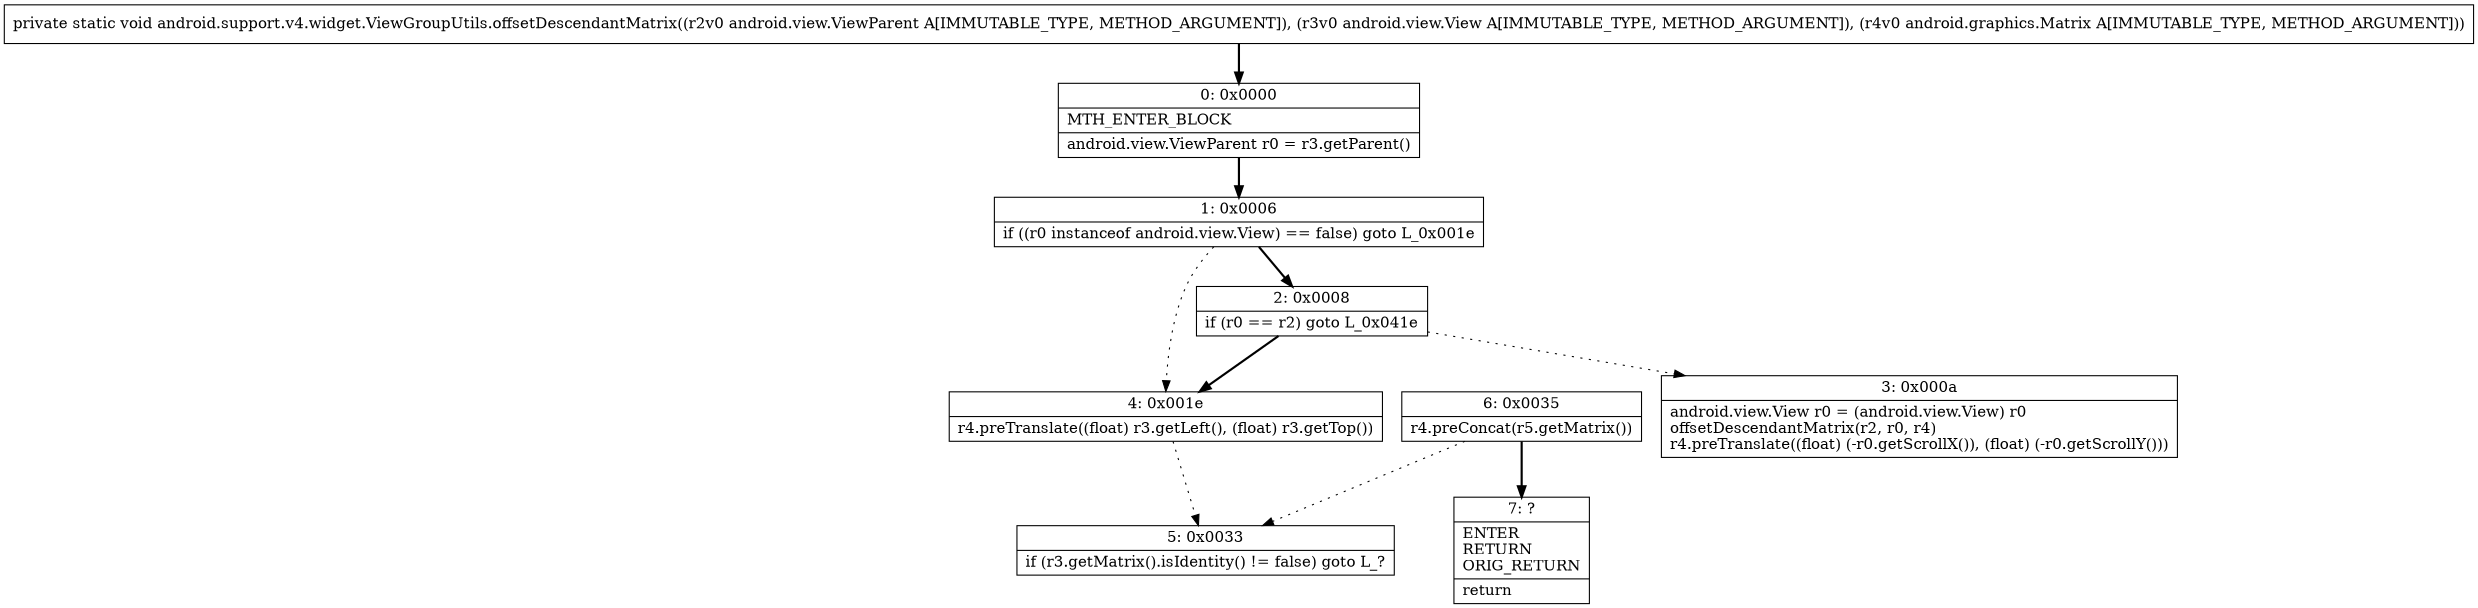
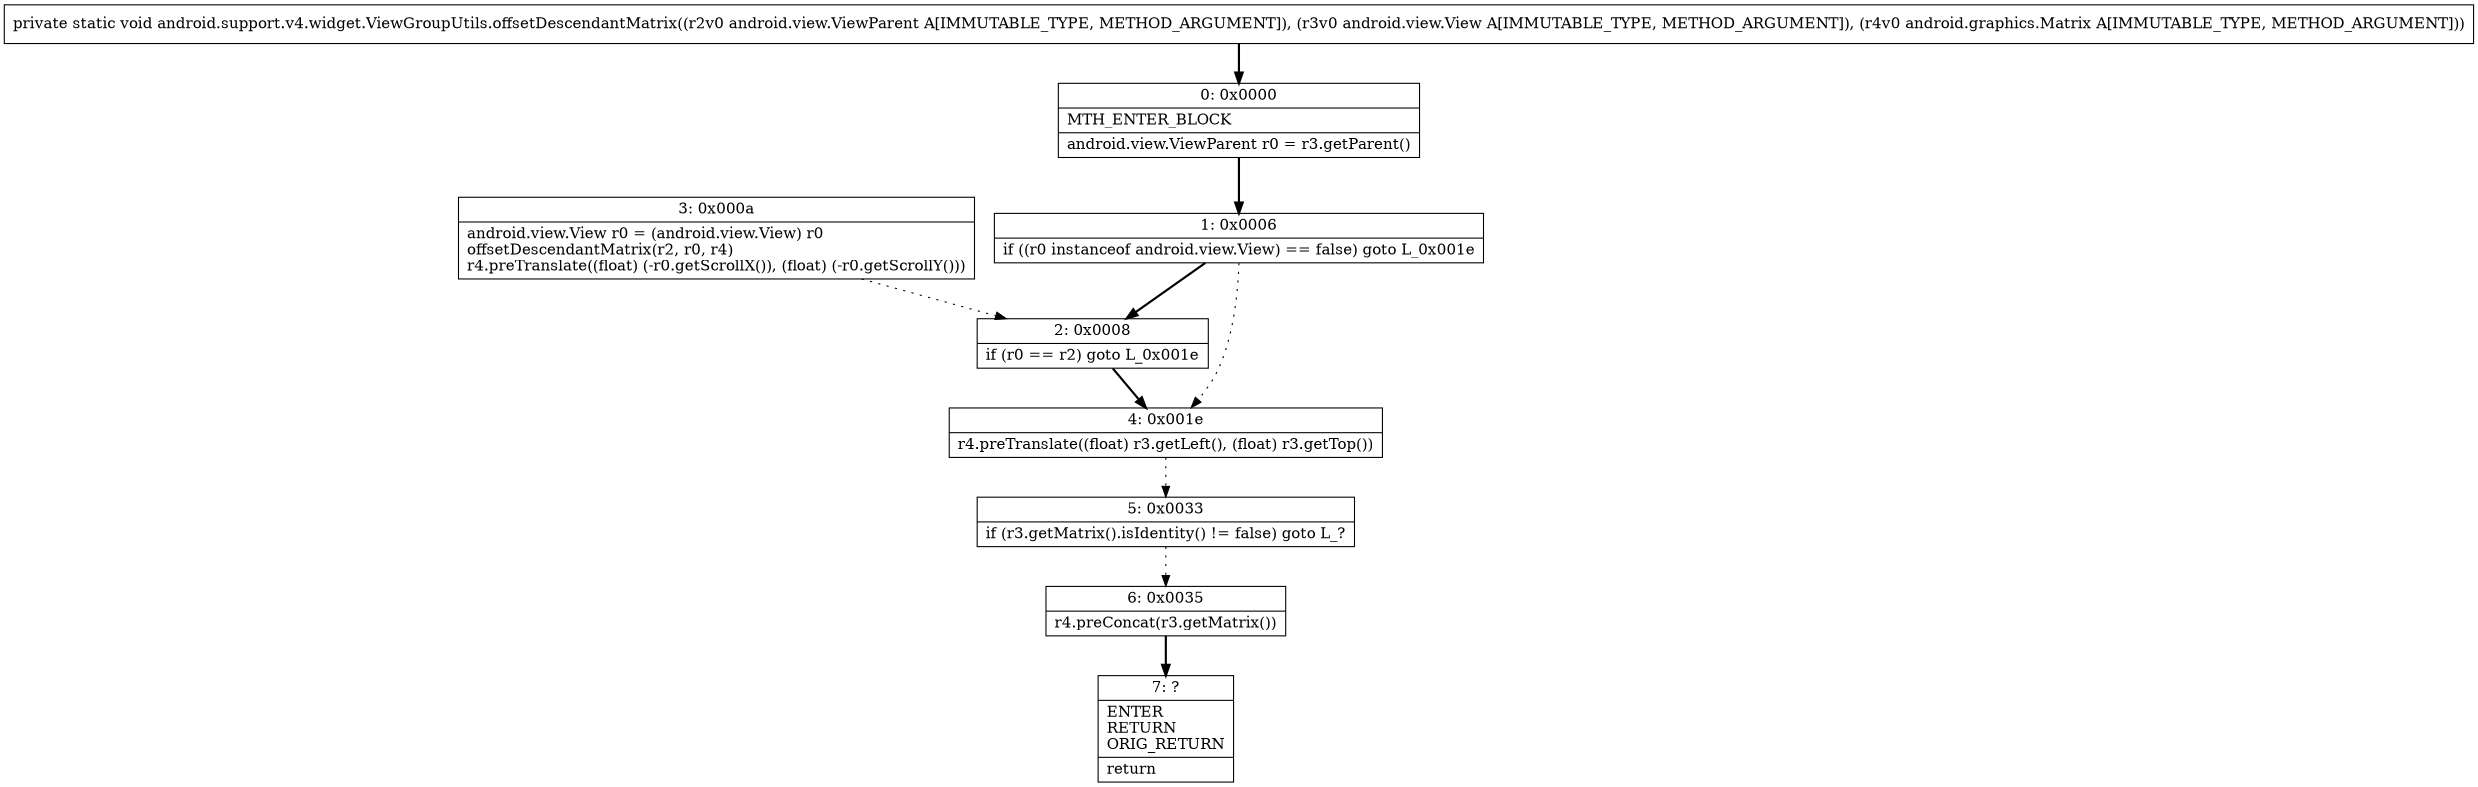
node "2: 0x0008": text "if (r0 == r2) goto L_0x041e" -> "if (r0 == r2) goto L_0x001e"
edge "2: 0x0008" -> "3: 0x000a": reversed
node "6: 0x0035": text "r4.preConcat(r5.getMatrix())" -> "r4.preConcat(r3.getMatrix())"
edge "6: 0x0035" -> "5: 0x0033": reversed
